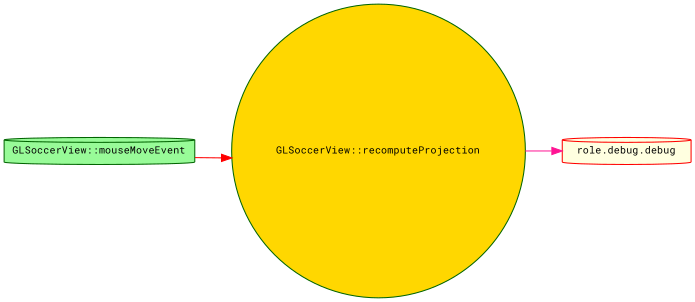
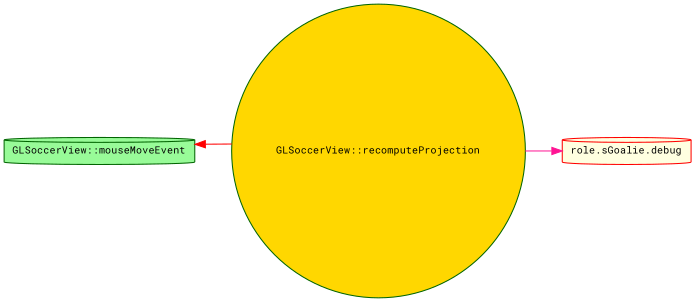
node "role.debug.debug": label "role.debug.debug" -> "role.sGoalie.debug"
edge "GLSoccerView::mouseMoveEvent" -> "GLSoccerView::recomputeProjection": reversed
